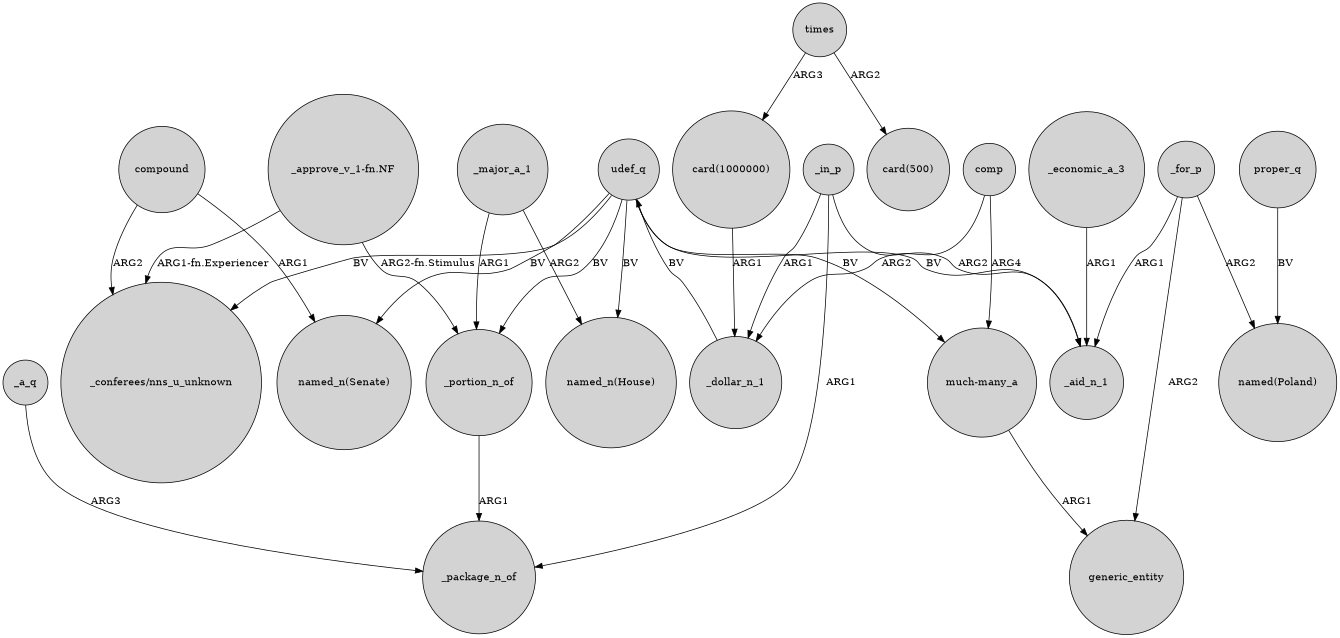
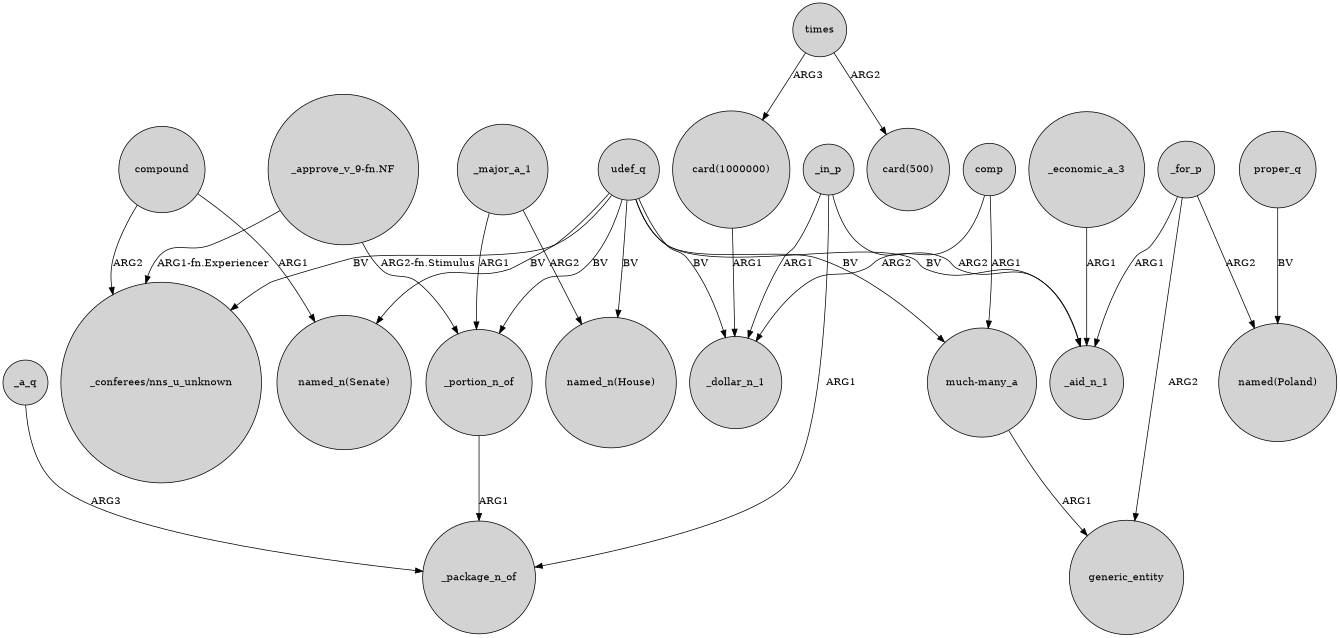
node "_approve_v_1-fn.NF": label "_approve_v_1-fn.NF" -> "_approve_v_9-fn.NF"
edge "comp" -> "much-many_a": label "ARG4" -> "ARG1"
edge "_dollar_n_1" -> "udef_q": reversed
